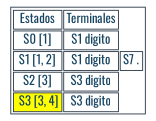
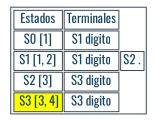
node "Estados": text "S7 ." -> "S2 ."
